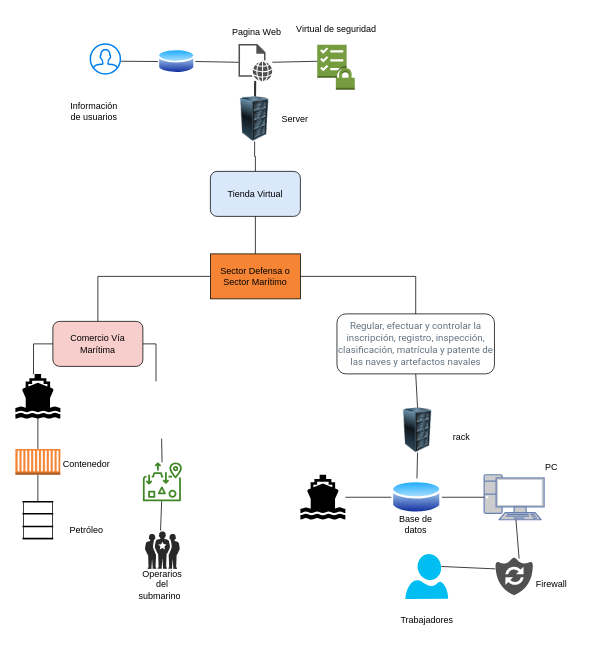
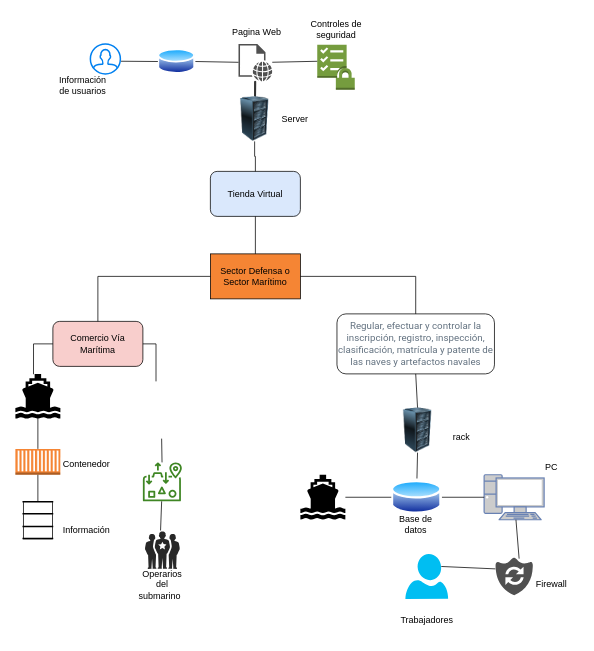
node "Virtual de seguridad": label "Virtual de seguridad" -> "Controles de seguridad"
node "Información de usuarios": moved (94, 111) -> (83, 85)
node "Petróleo": label "Petróleo" -> "Información"
